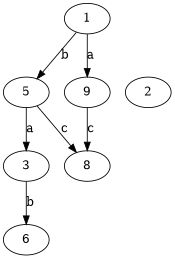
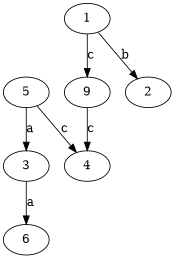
edge "1" -> "5": now "1" -> "2"
edge "1" -> "9": label "a" -> "c"
node "8": label "8" -> "4"
edge "3" -> "6": label "b" -> "a"
